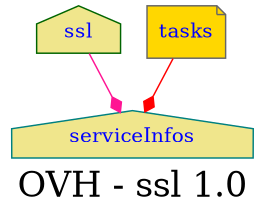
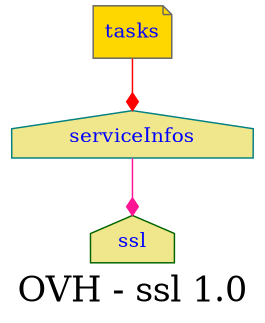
edge "ssl" -> "serviceInfos": reversed
